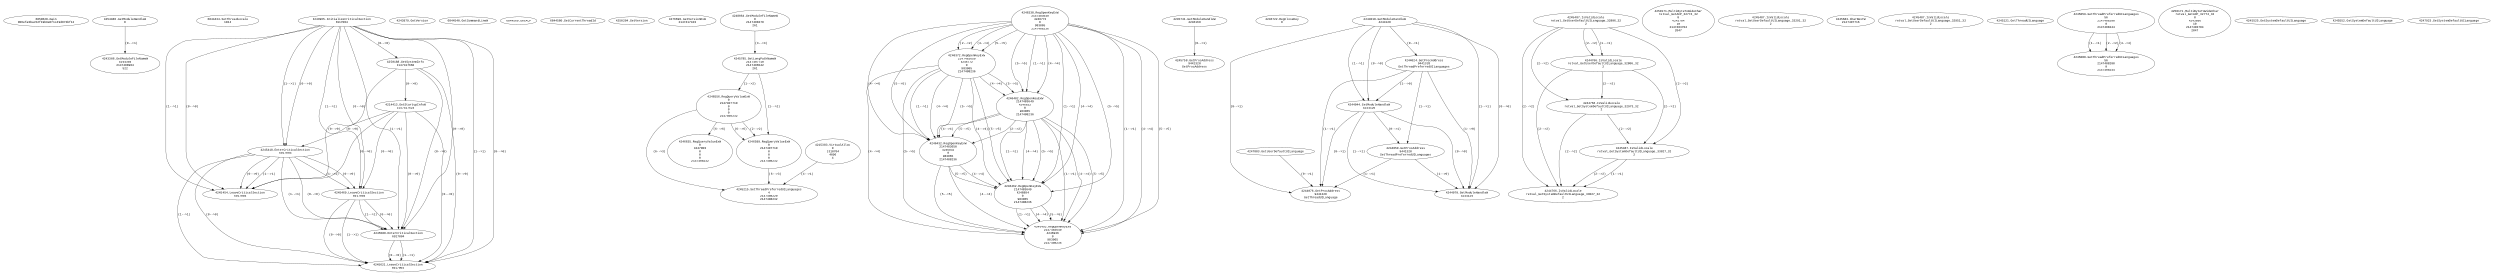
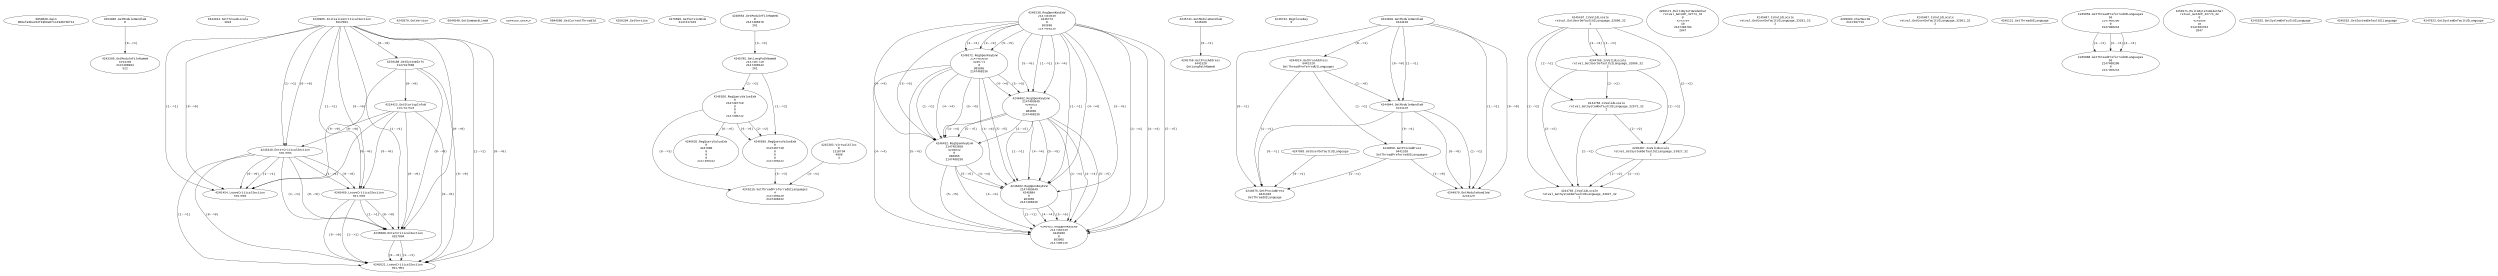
node "4245758.GetProcAddress 9441320 GetProcAddress": label "4245758.GetProcAddress 9441320 GetProcAddress" -> "4245758.GetProcAddress 9441320 GetLongPathNameW"
edge "4244024.GetProcAddress 9441320 GetThreadPreferredUILanguages" -> "4244070.GetModuleHandleW 4244120": removed, label "(1-->0)"
